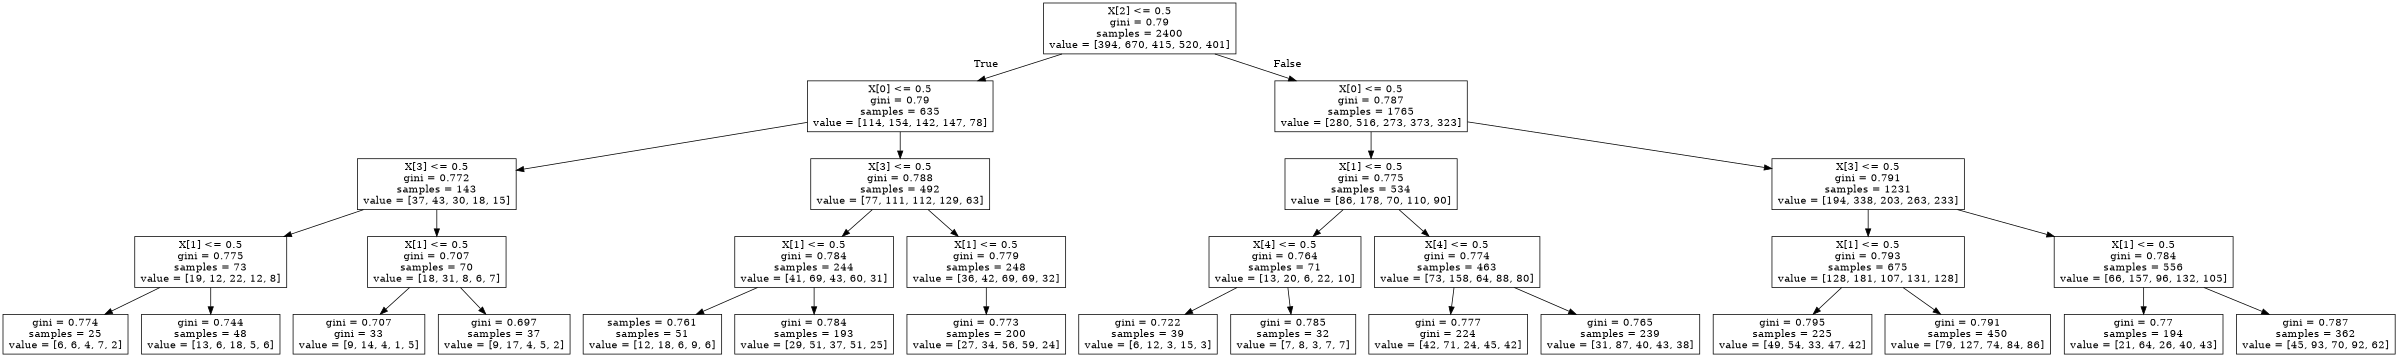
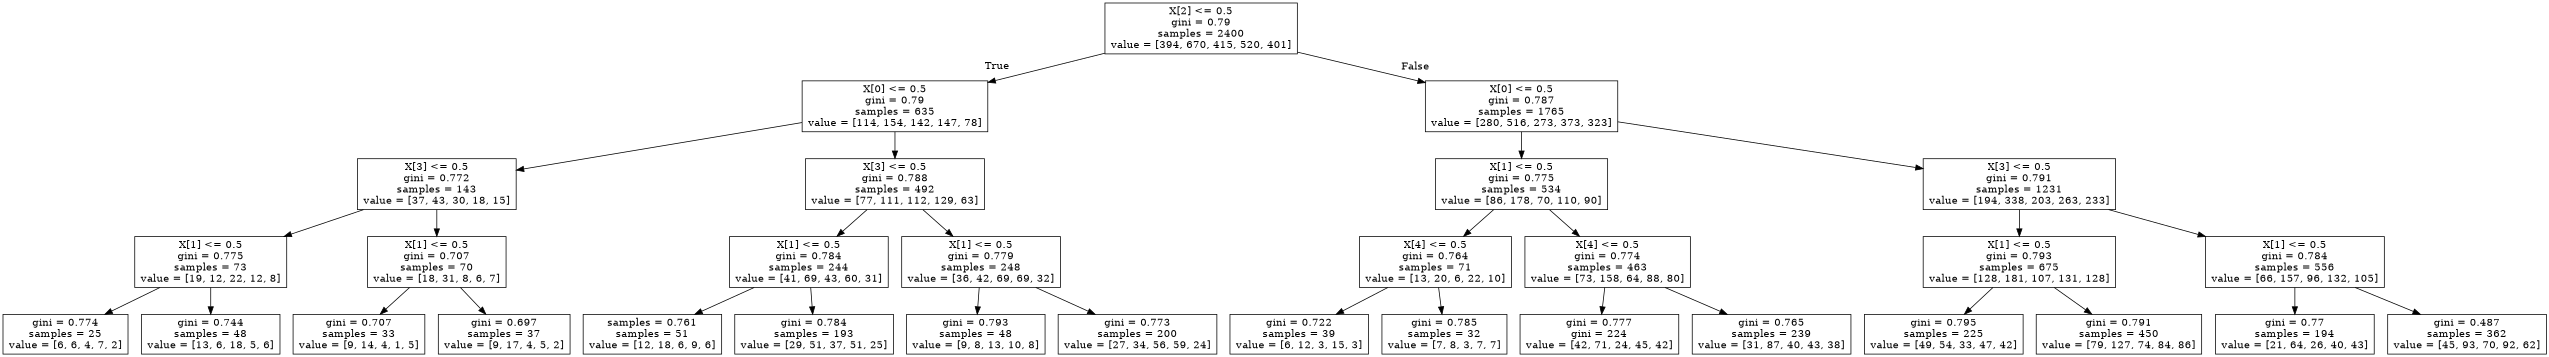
node "gini = 0.707 gini = 33 value = [9, 14, 4, 1, 5]": label "gini = 0.707 gini = 33 value = [9, 14, 4, 1, 5]" -> "gini = 0.707 samples = 33 value = [9, 14, 4, 1, 5]"
node "gini = 0.793 samples = 48 value = [9, 8, 13, 10, 8]": added
node "gini = 0.787 samples = 362 value = [45, 93, 70, 92, 62]": label "gini = 0.787 samples = 362 value = [45, 93, 70, 92, 62]" -> "gini = 0.487 samples = 362 value = [45, 93, 70, 92, 62]"
